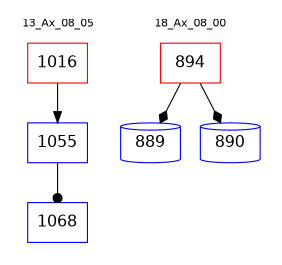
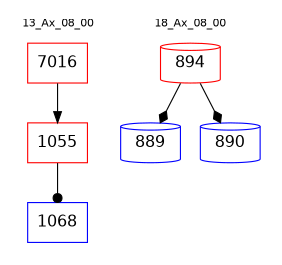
cluster "13_Ax_08_05": label "13_Ax_08_05" -> "13_Ax_08_00"
node "1016": label "1016" -> "7016"
node "894": shape box -> cylinder
node "1055": color blue -> red
